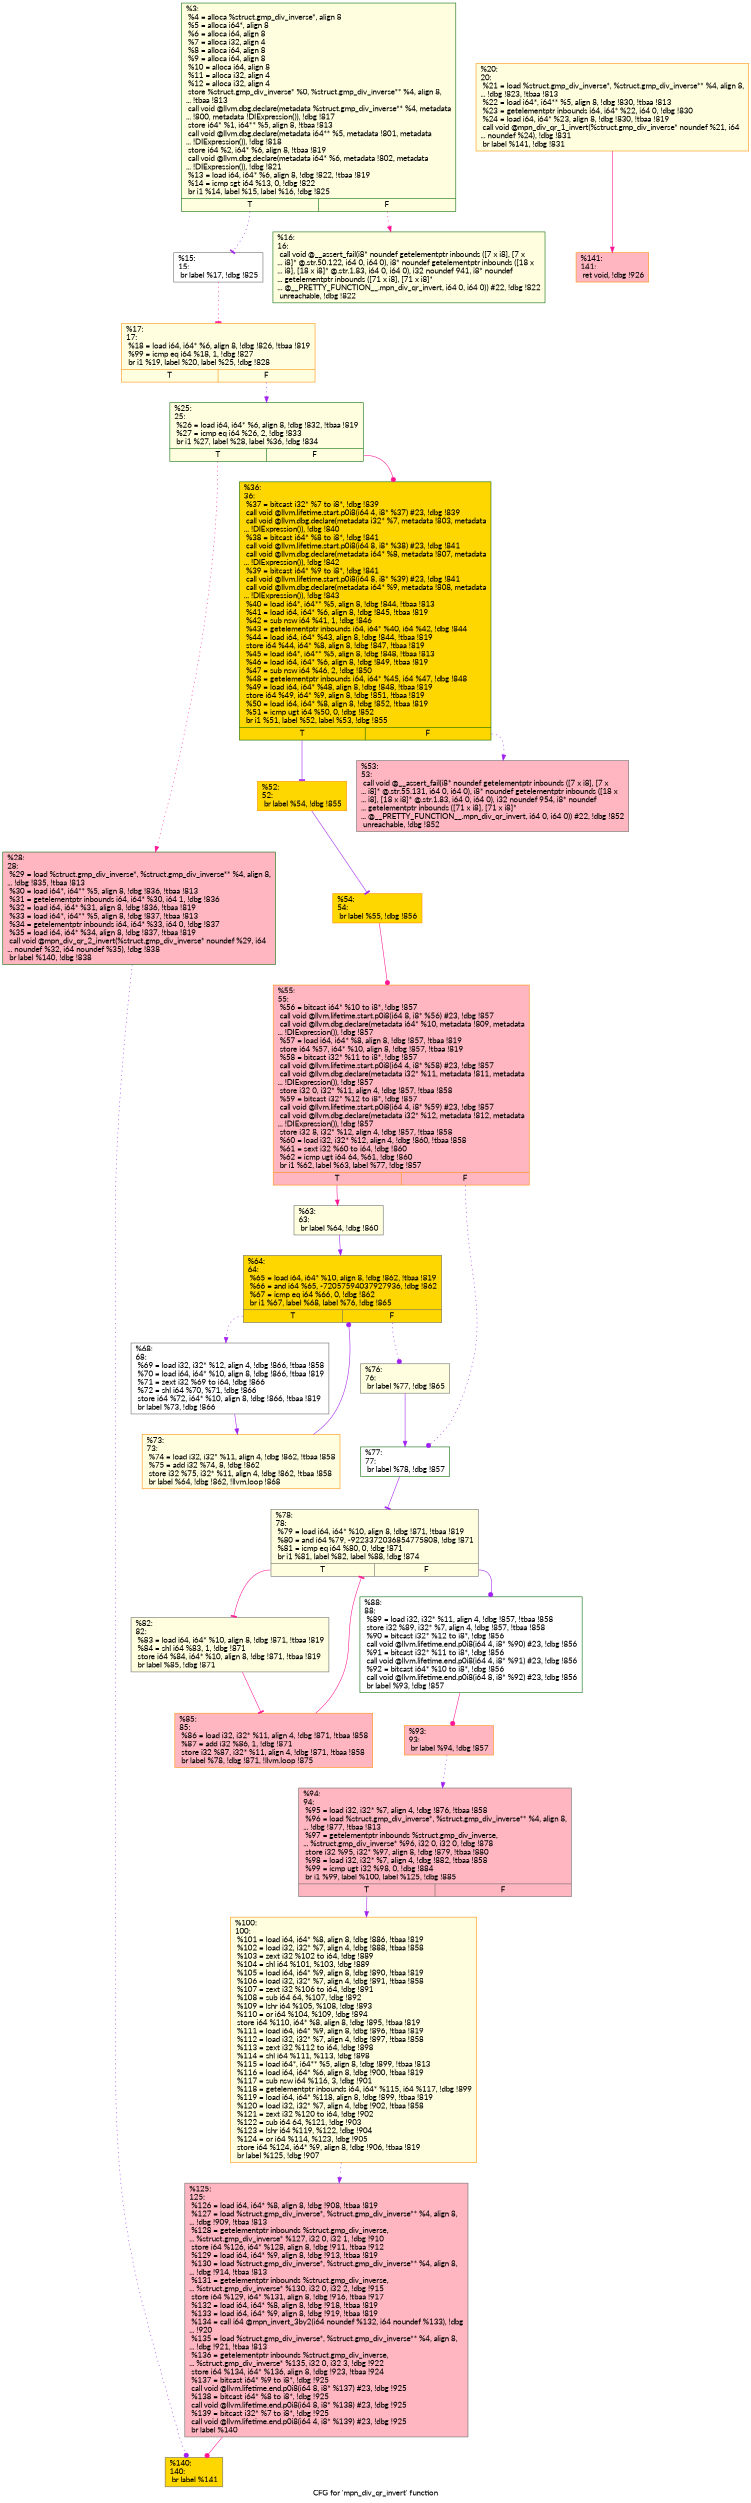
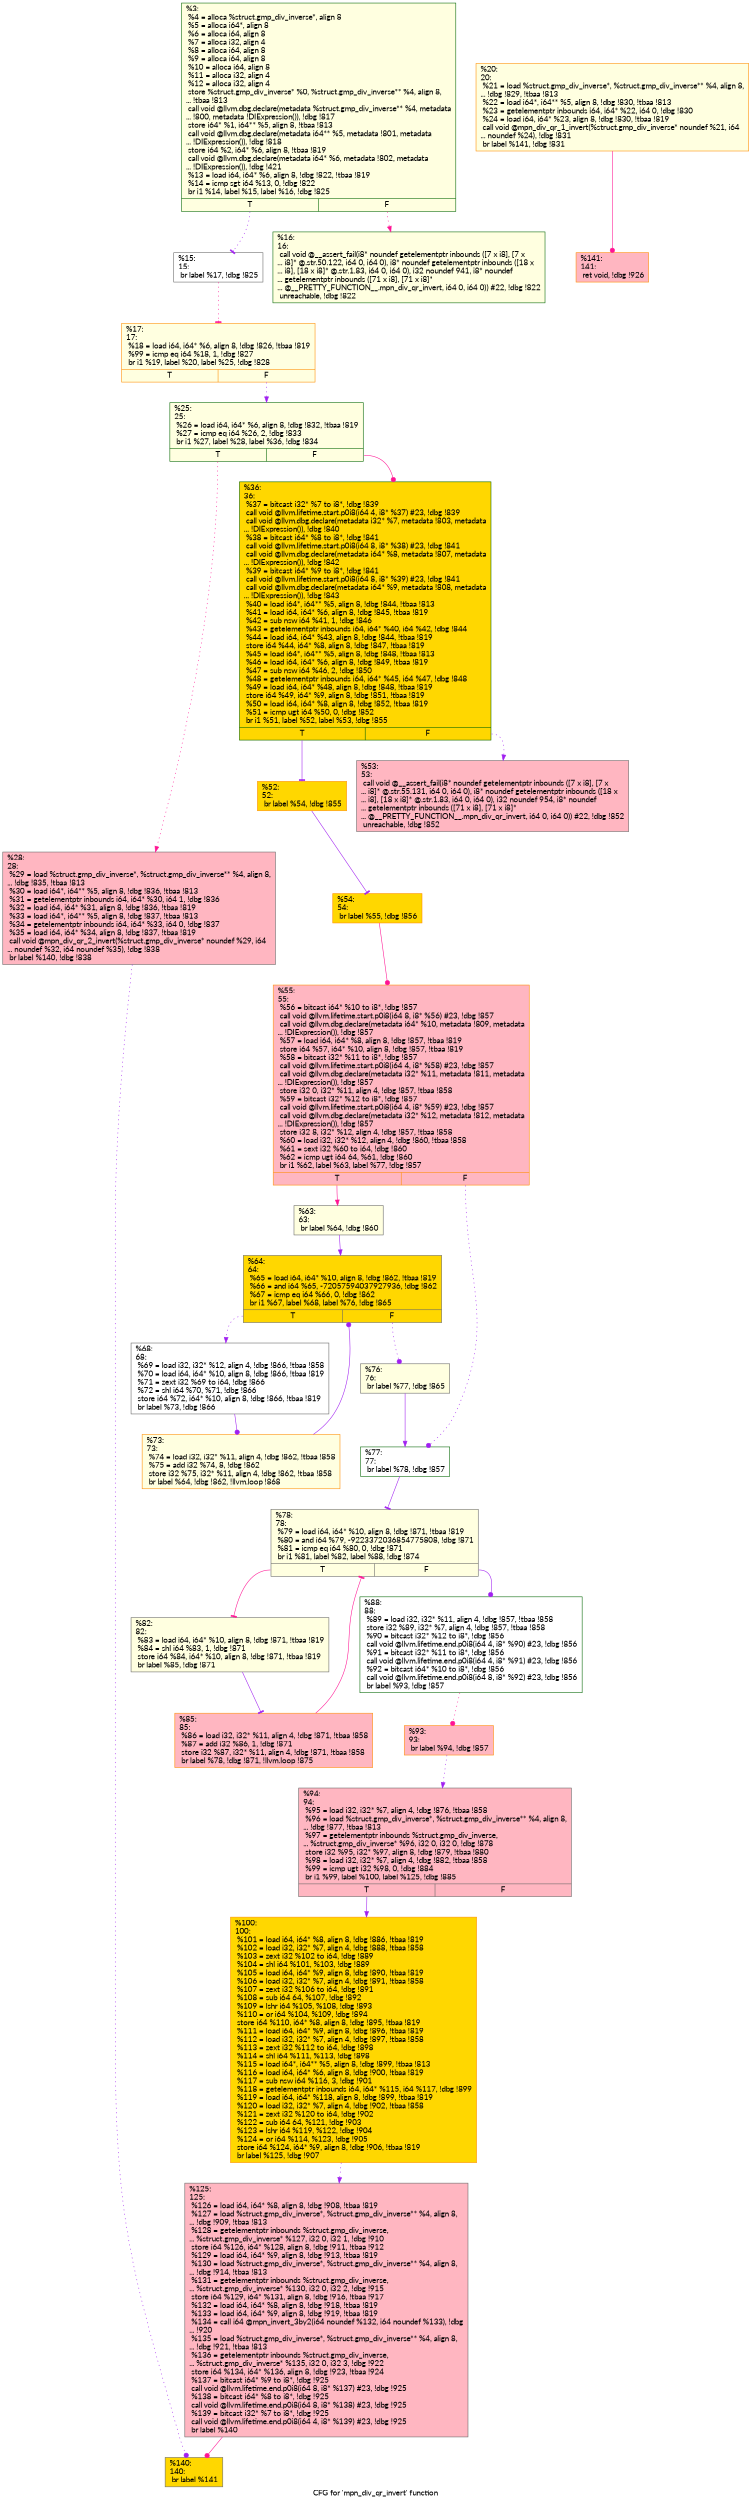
node "%20:": text "... !dbg !823, !tbaa !813" -> "... !dbg !829, !tbaa !813"
node "%3:": text "... !DIExpression()), !dbg !821" -> "... !DIExpression()), !dbg !421"
edge "%20:" -> "%141:": arrowhead normal -> dot
node "%28:": color darkgreen -> gray40
edge "%68:" -> "%73:": arrowhead normal -> dot
edge "%82:" -> "%85:": color deeppink -> purple
edge "%88:" -> "%93:": style solid -> dotted
node "%100:": fillcolor lightyellow -> gold
